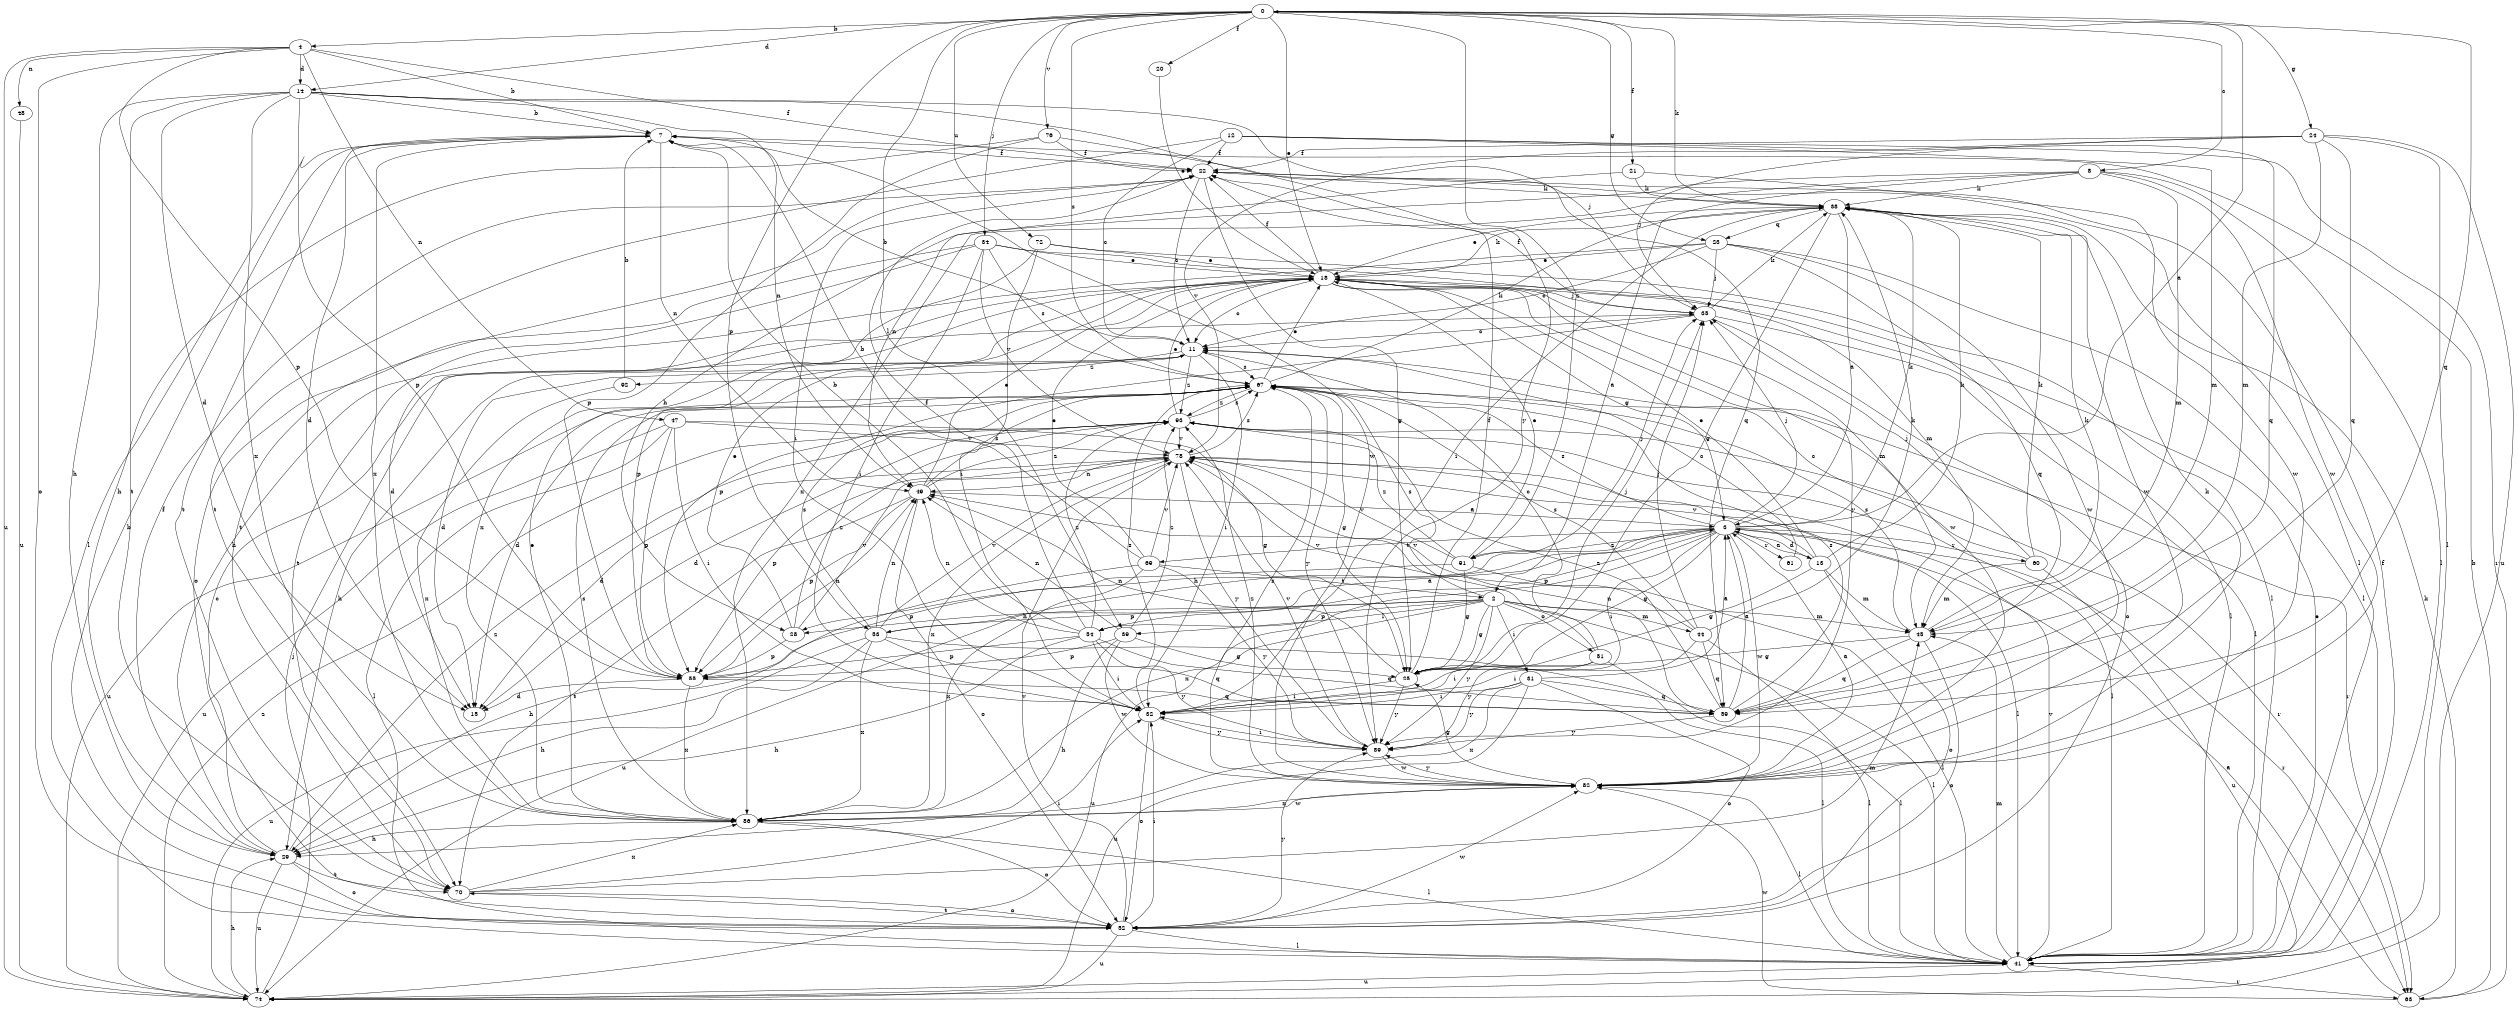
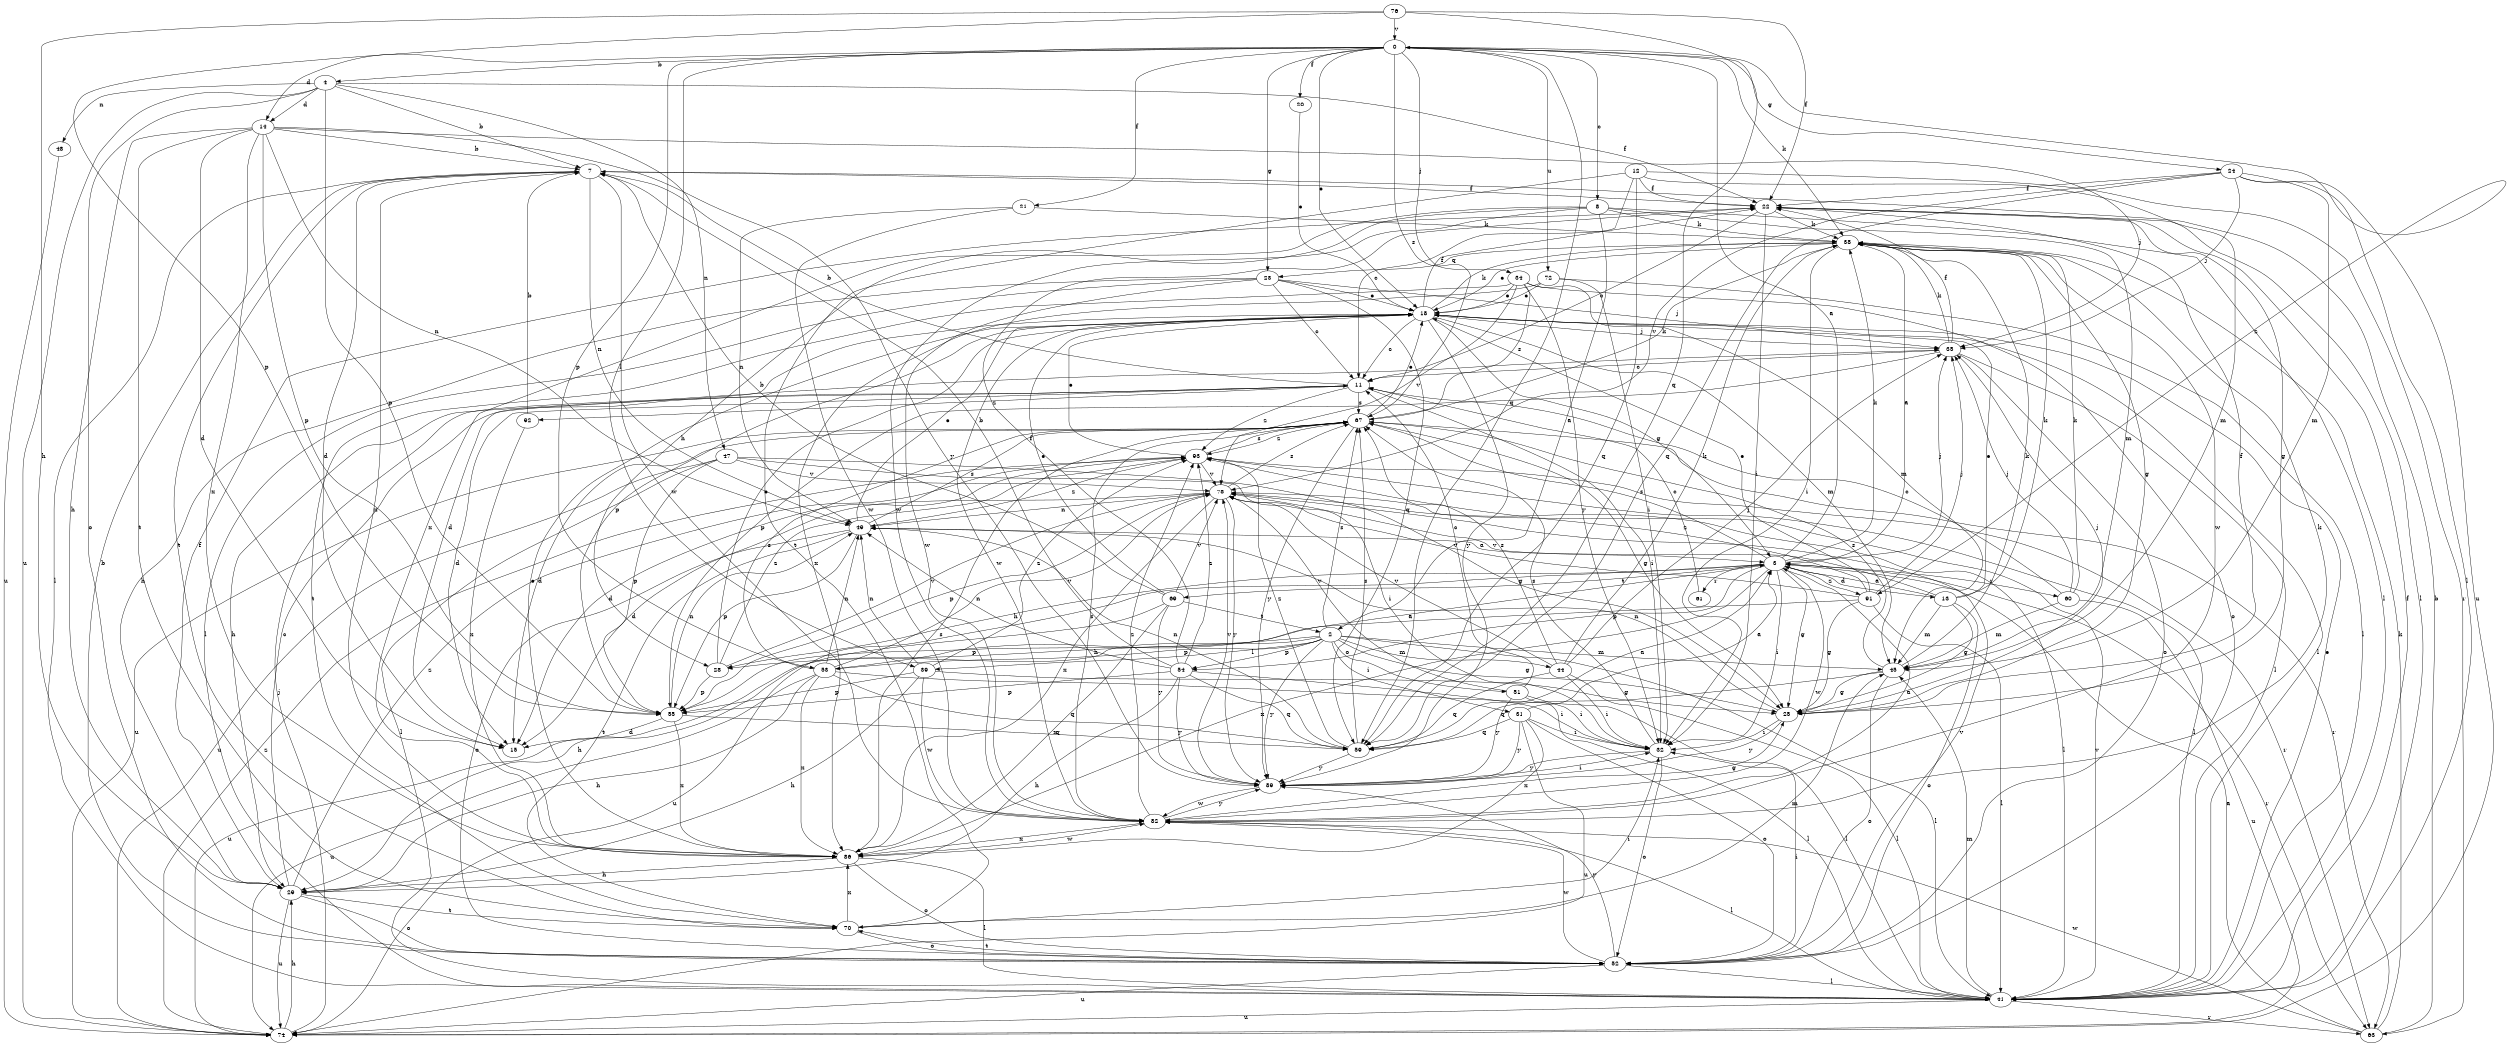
edge "0" -> "76": reversed
edge "22" -> "70": removed, label "t"
edge "34" -> "32": label "i" -> "y"
